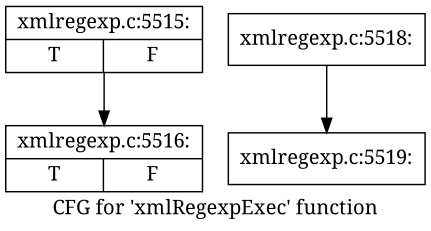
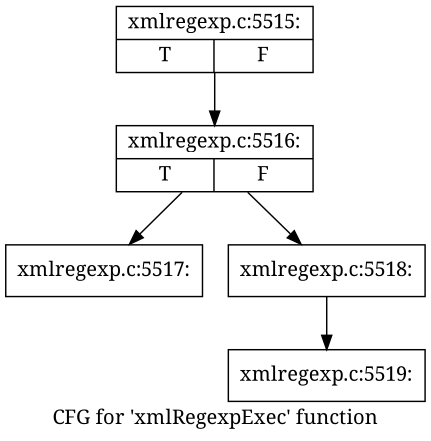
edge "xmlregexp.c:5516:" -> "xmlregexp.c:5518:": added
node "xmlregexp.c:5517:": added
